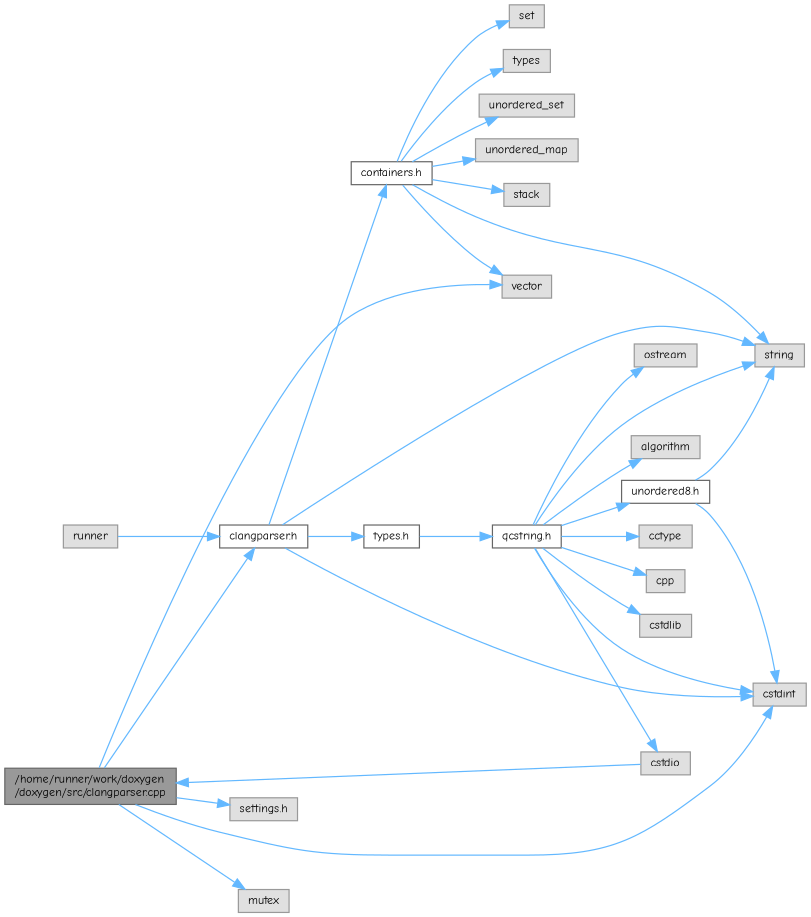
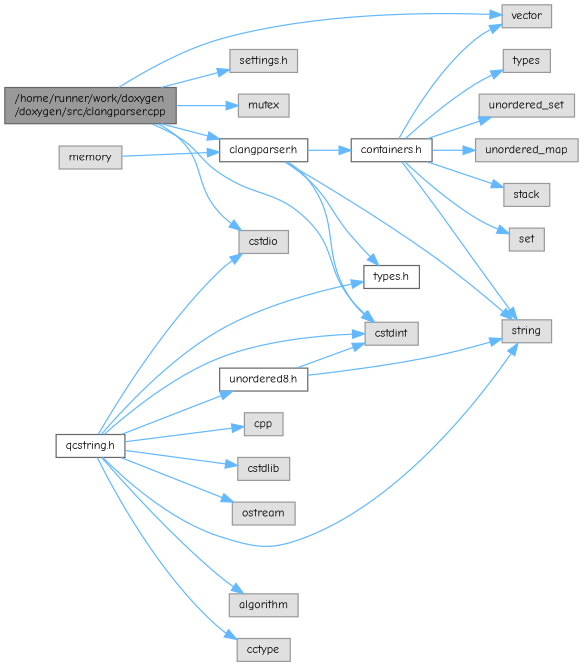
node "runner": label "runner" -> "memory"
edge "types.h" -> "qcstring.h": reversed
edge "cstdio" -> "/home/runner/work/doxygen /doxygen/src/clangparser.cpp": reversed
